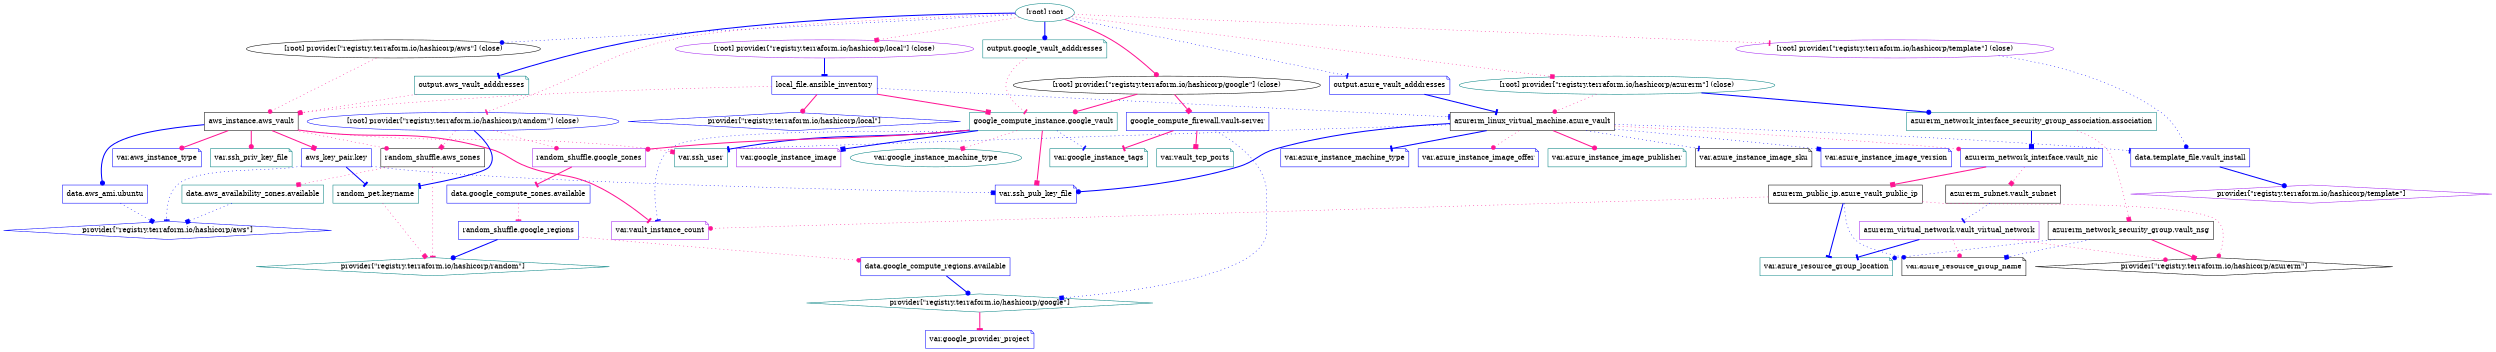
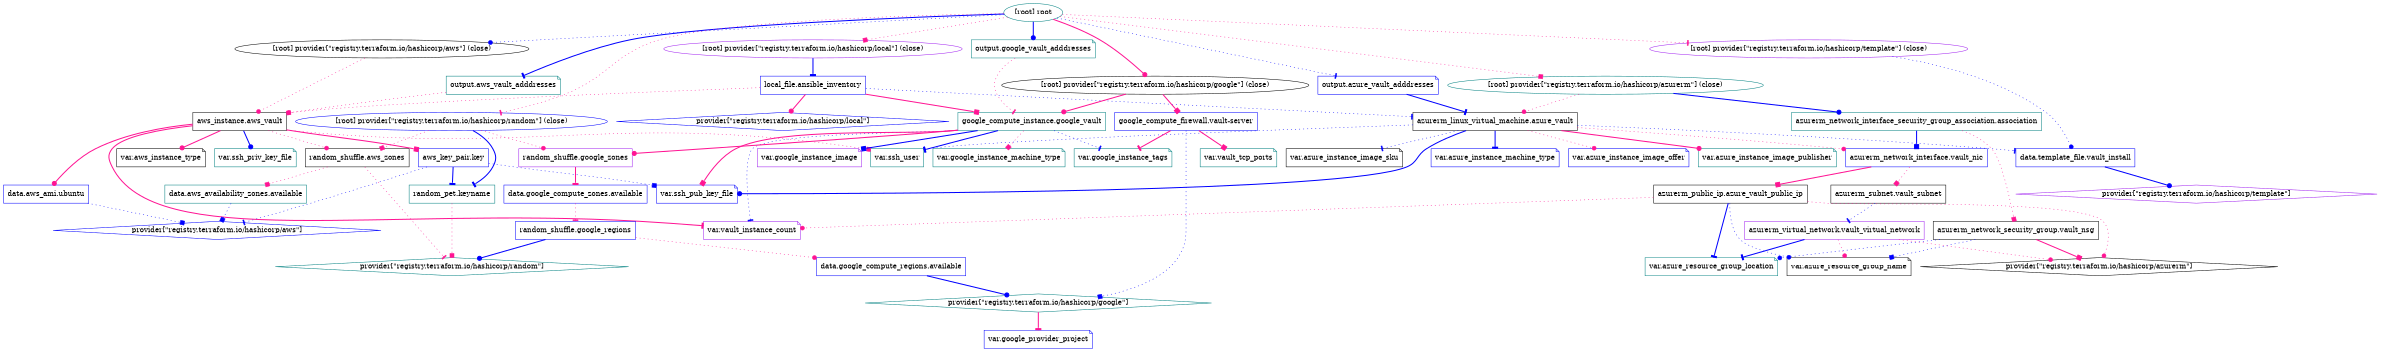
edge "aws_instance.aws_vault" -> "data.aws_ami.ubuntu": color blue -> deeppink
edge "aws_instance.aws_vault" -> "var.ssh_priv_key_file": color deeppink -> blue
node "var.aws_instance_type": color blue -> black
node "var.google_instance_machine_type": shape ellipse -> note
node "var.azure_instance_image_version": removed
